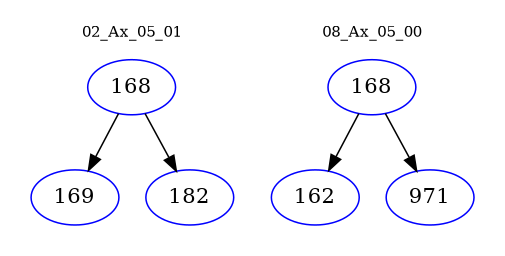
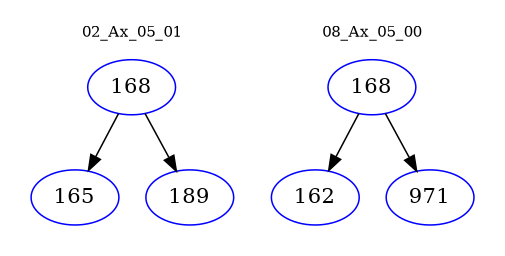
node "169": label "169" -> "165"
node "182": label "182" -> "189"
